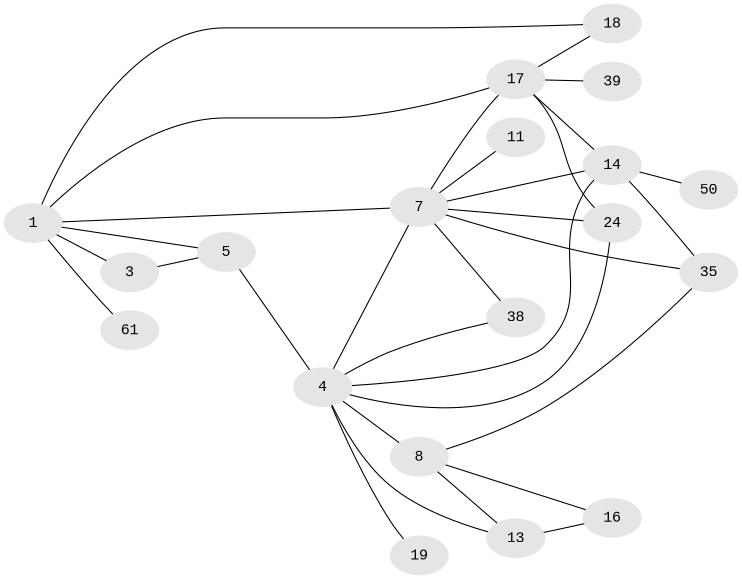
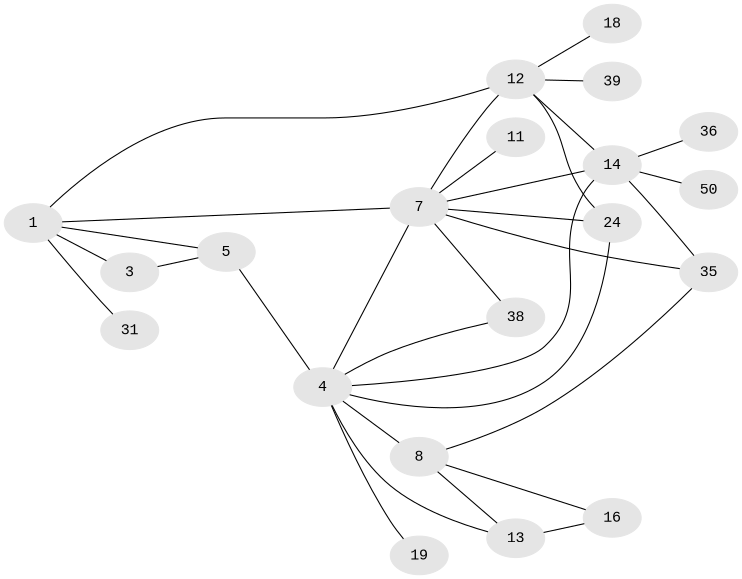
edge "18" -- "1": removed
node "17": label "17" -> "12"
node "36": added
node "61": label "61" -> "31"
